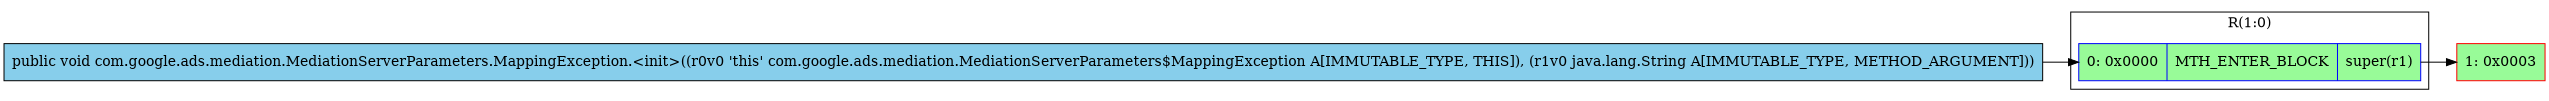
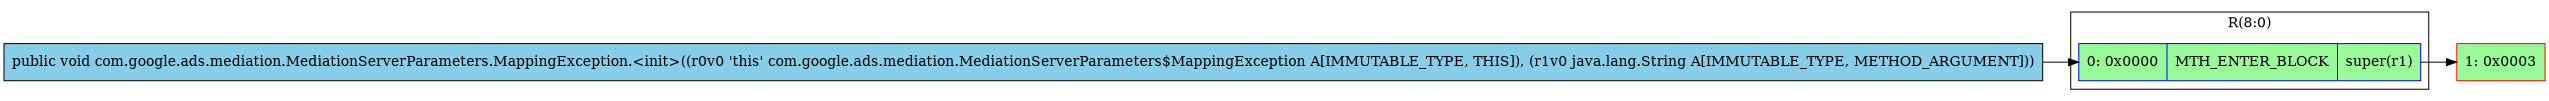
cluster "R(1:0)": label "R(1:0)" -> "R(8:0)"
